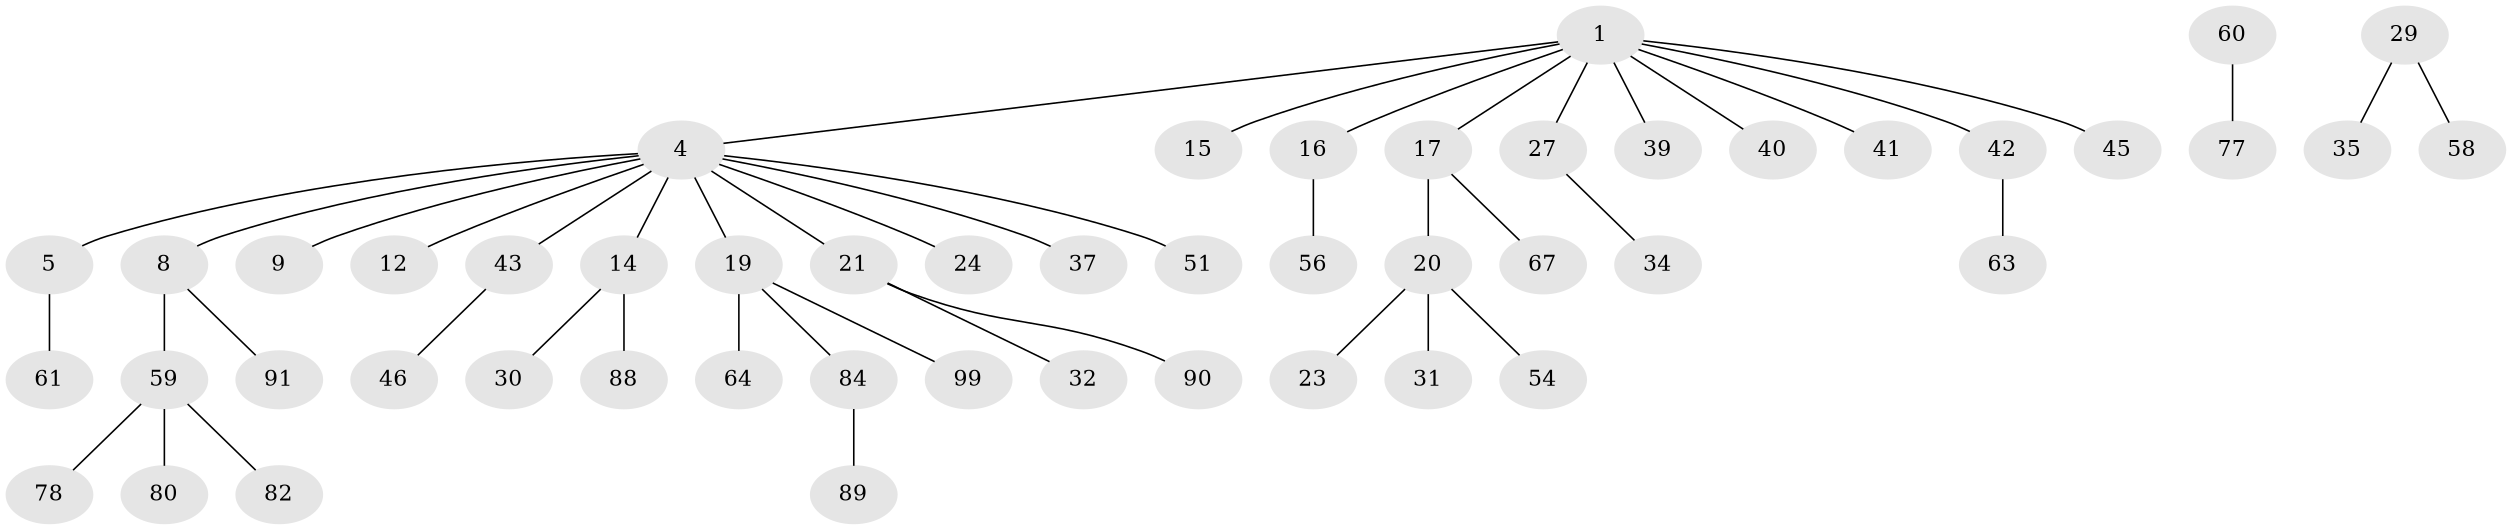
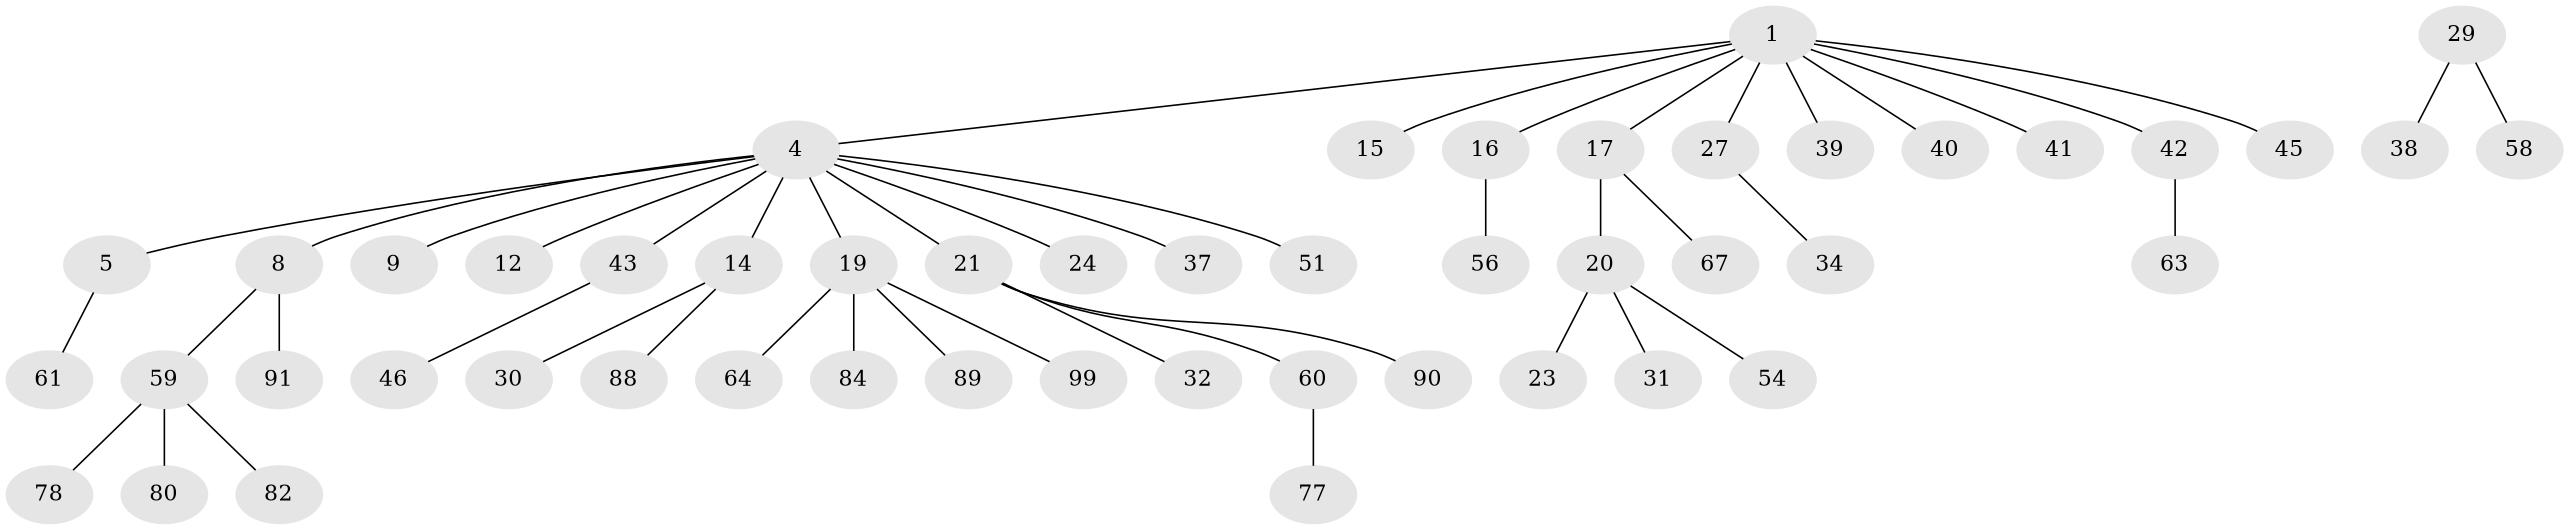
node "35": label "35" -> "38"
edge "21" -- "60": added
edge "84" -- "89": now "19" -- "89"
